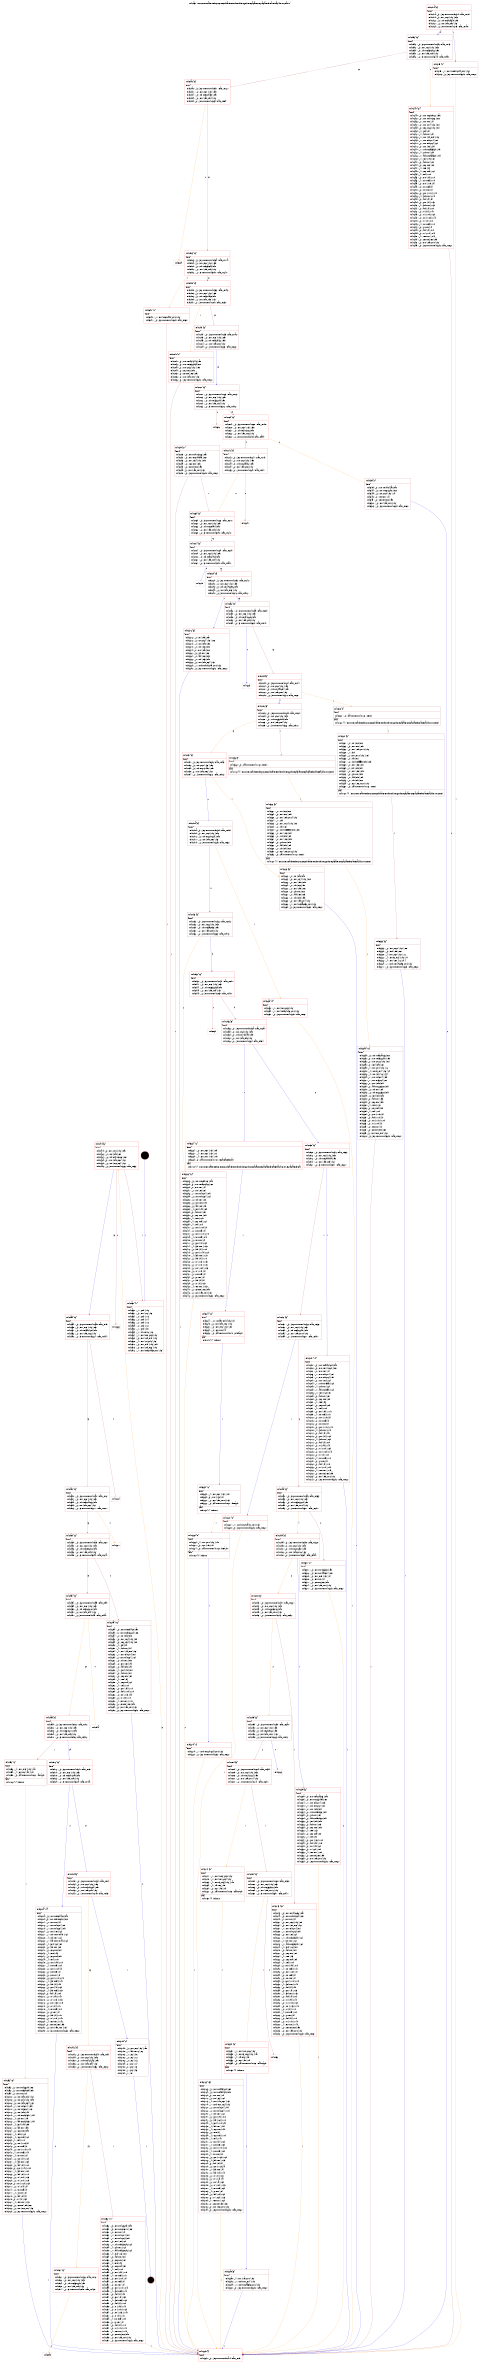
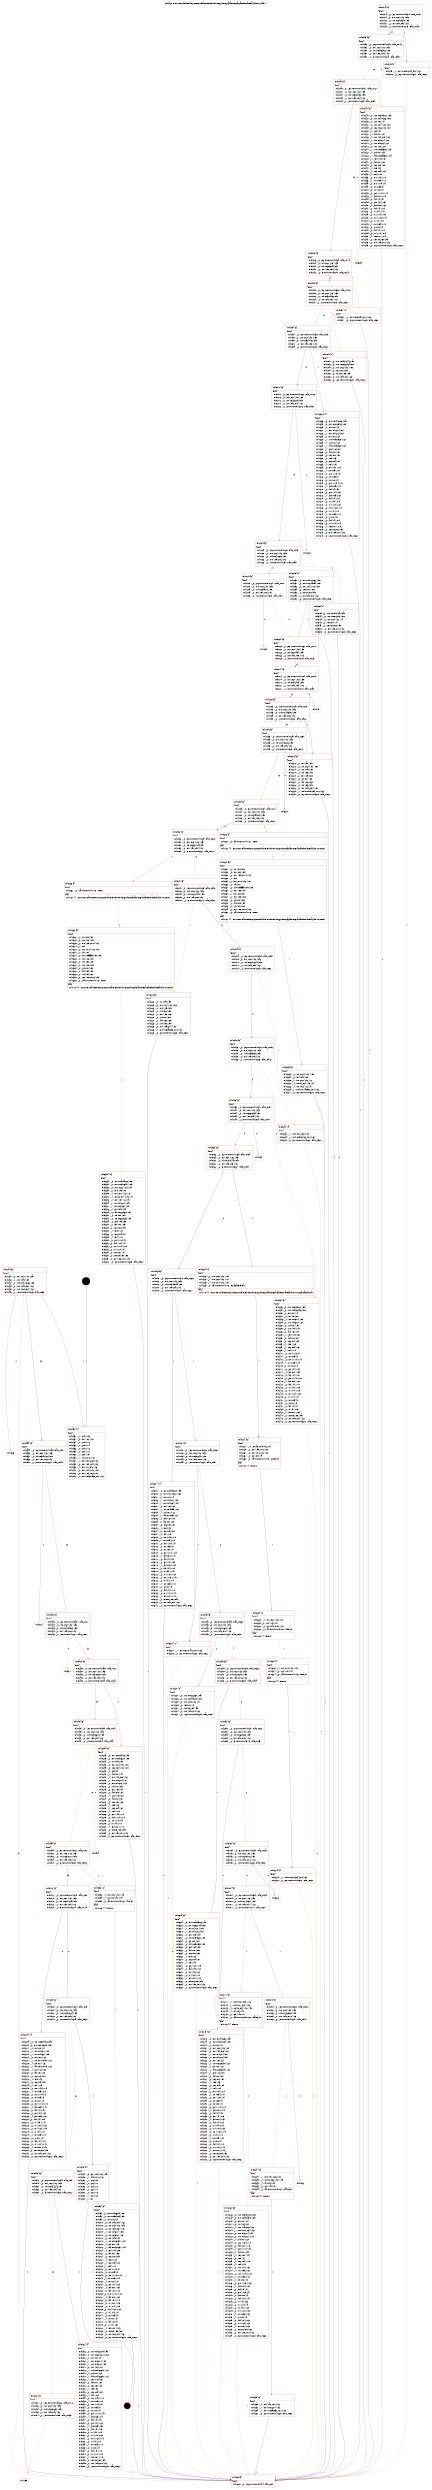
node "0x4036b5 [144]": added
